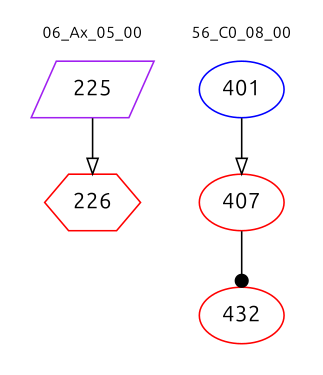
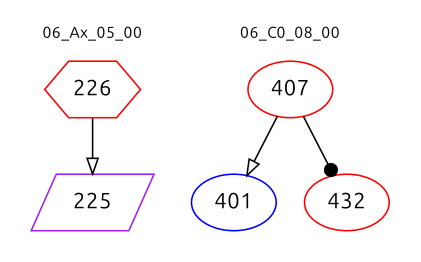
cluster "56_C0_08_00": label "56_C0_08_00" -> "06_C0_08_00"
edge "225" -> "226": reversed
edge "401" -> "407": reversed
